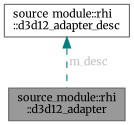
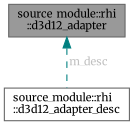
edge "source_module::rhi ::d3d12_adapter" -> "source_module::rhi ::d3d12_adapter_desc": reversed
